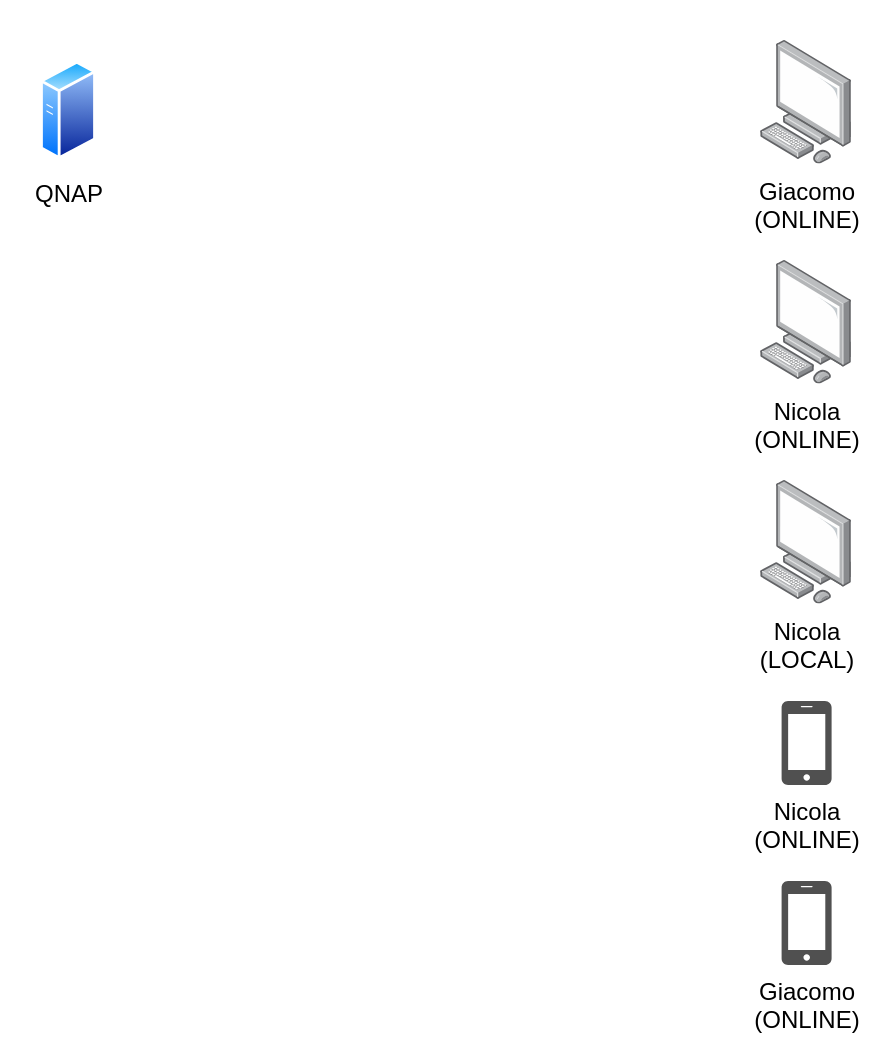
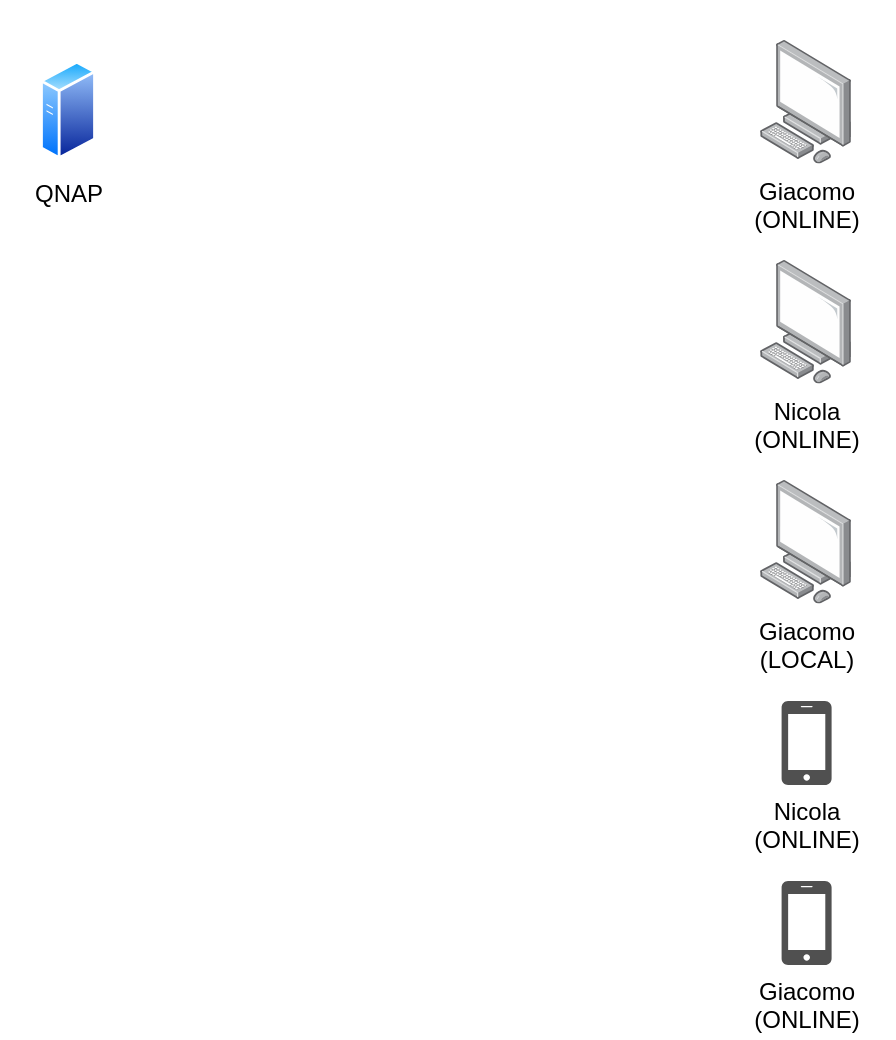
node "Nicola (LOCAL)": label "Nicola (LOCAL)" -> "Giacomo (LOCAL)"
